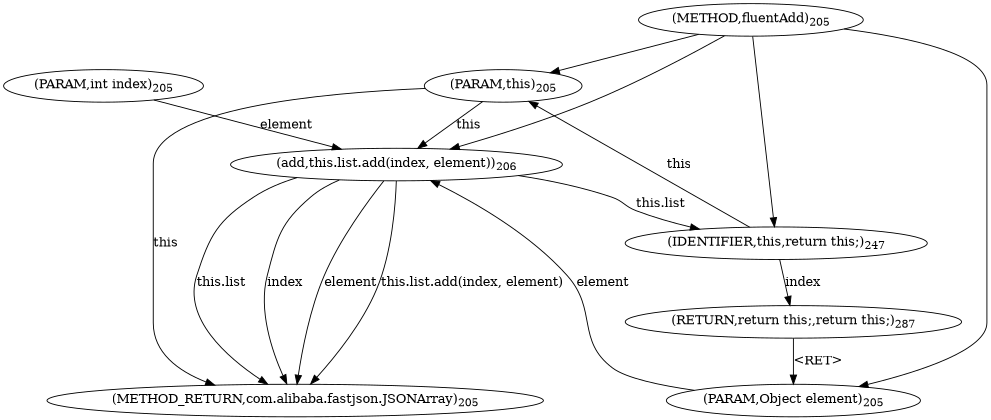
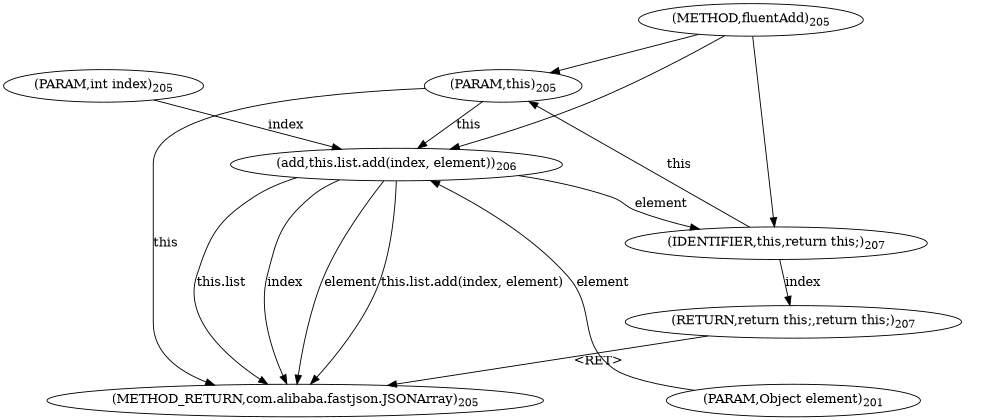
edge "(PARAM,int index)" -> "(add,this.list.add(index, element))": label "element" -> "index"
edge "(METHOD,fluentAdd)" -> "(PARAM,Object element)": removed
edge "(add,this.list.add(index, element))" -> "(IDENTIFIER,this,return this;)": label "this.list" -> "element"
node "(IDENTIFIER,this,return this;)": text "247" -> "207"
node "(RETURN,return this;,return this;)": text "287" -> "207"
edge "(RETURN,return this;,return this;)" -> "(PARAM,Object element)": now "(RETURN,return this;,return this;)" -> "(METHOD_RETURN,com.alibaba.fastjson.JSONArray)"
node "(PARAM,Object element)": text "205" -> "201"
